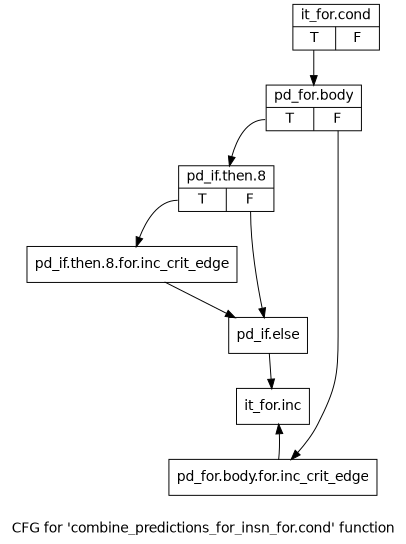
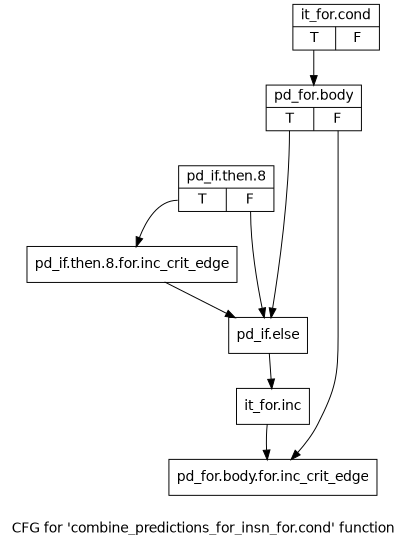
edge "pd_for.body" -> "pd_if.then.8": now "pd_for.body" -> "pd_if.else"
edge "pd_for.body.for.inc_crit_edge" -> "it_for.inc": reversed
